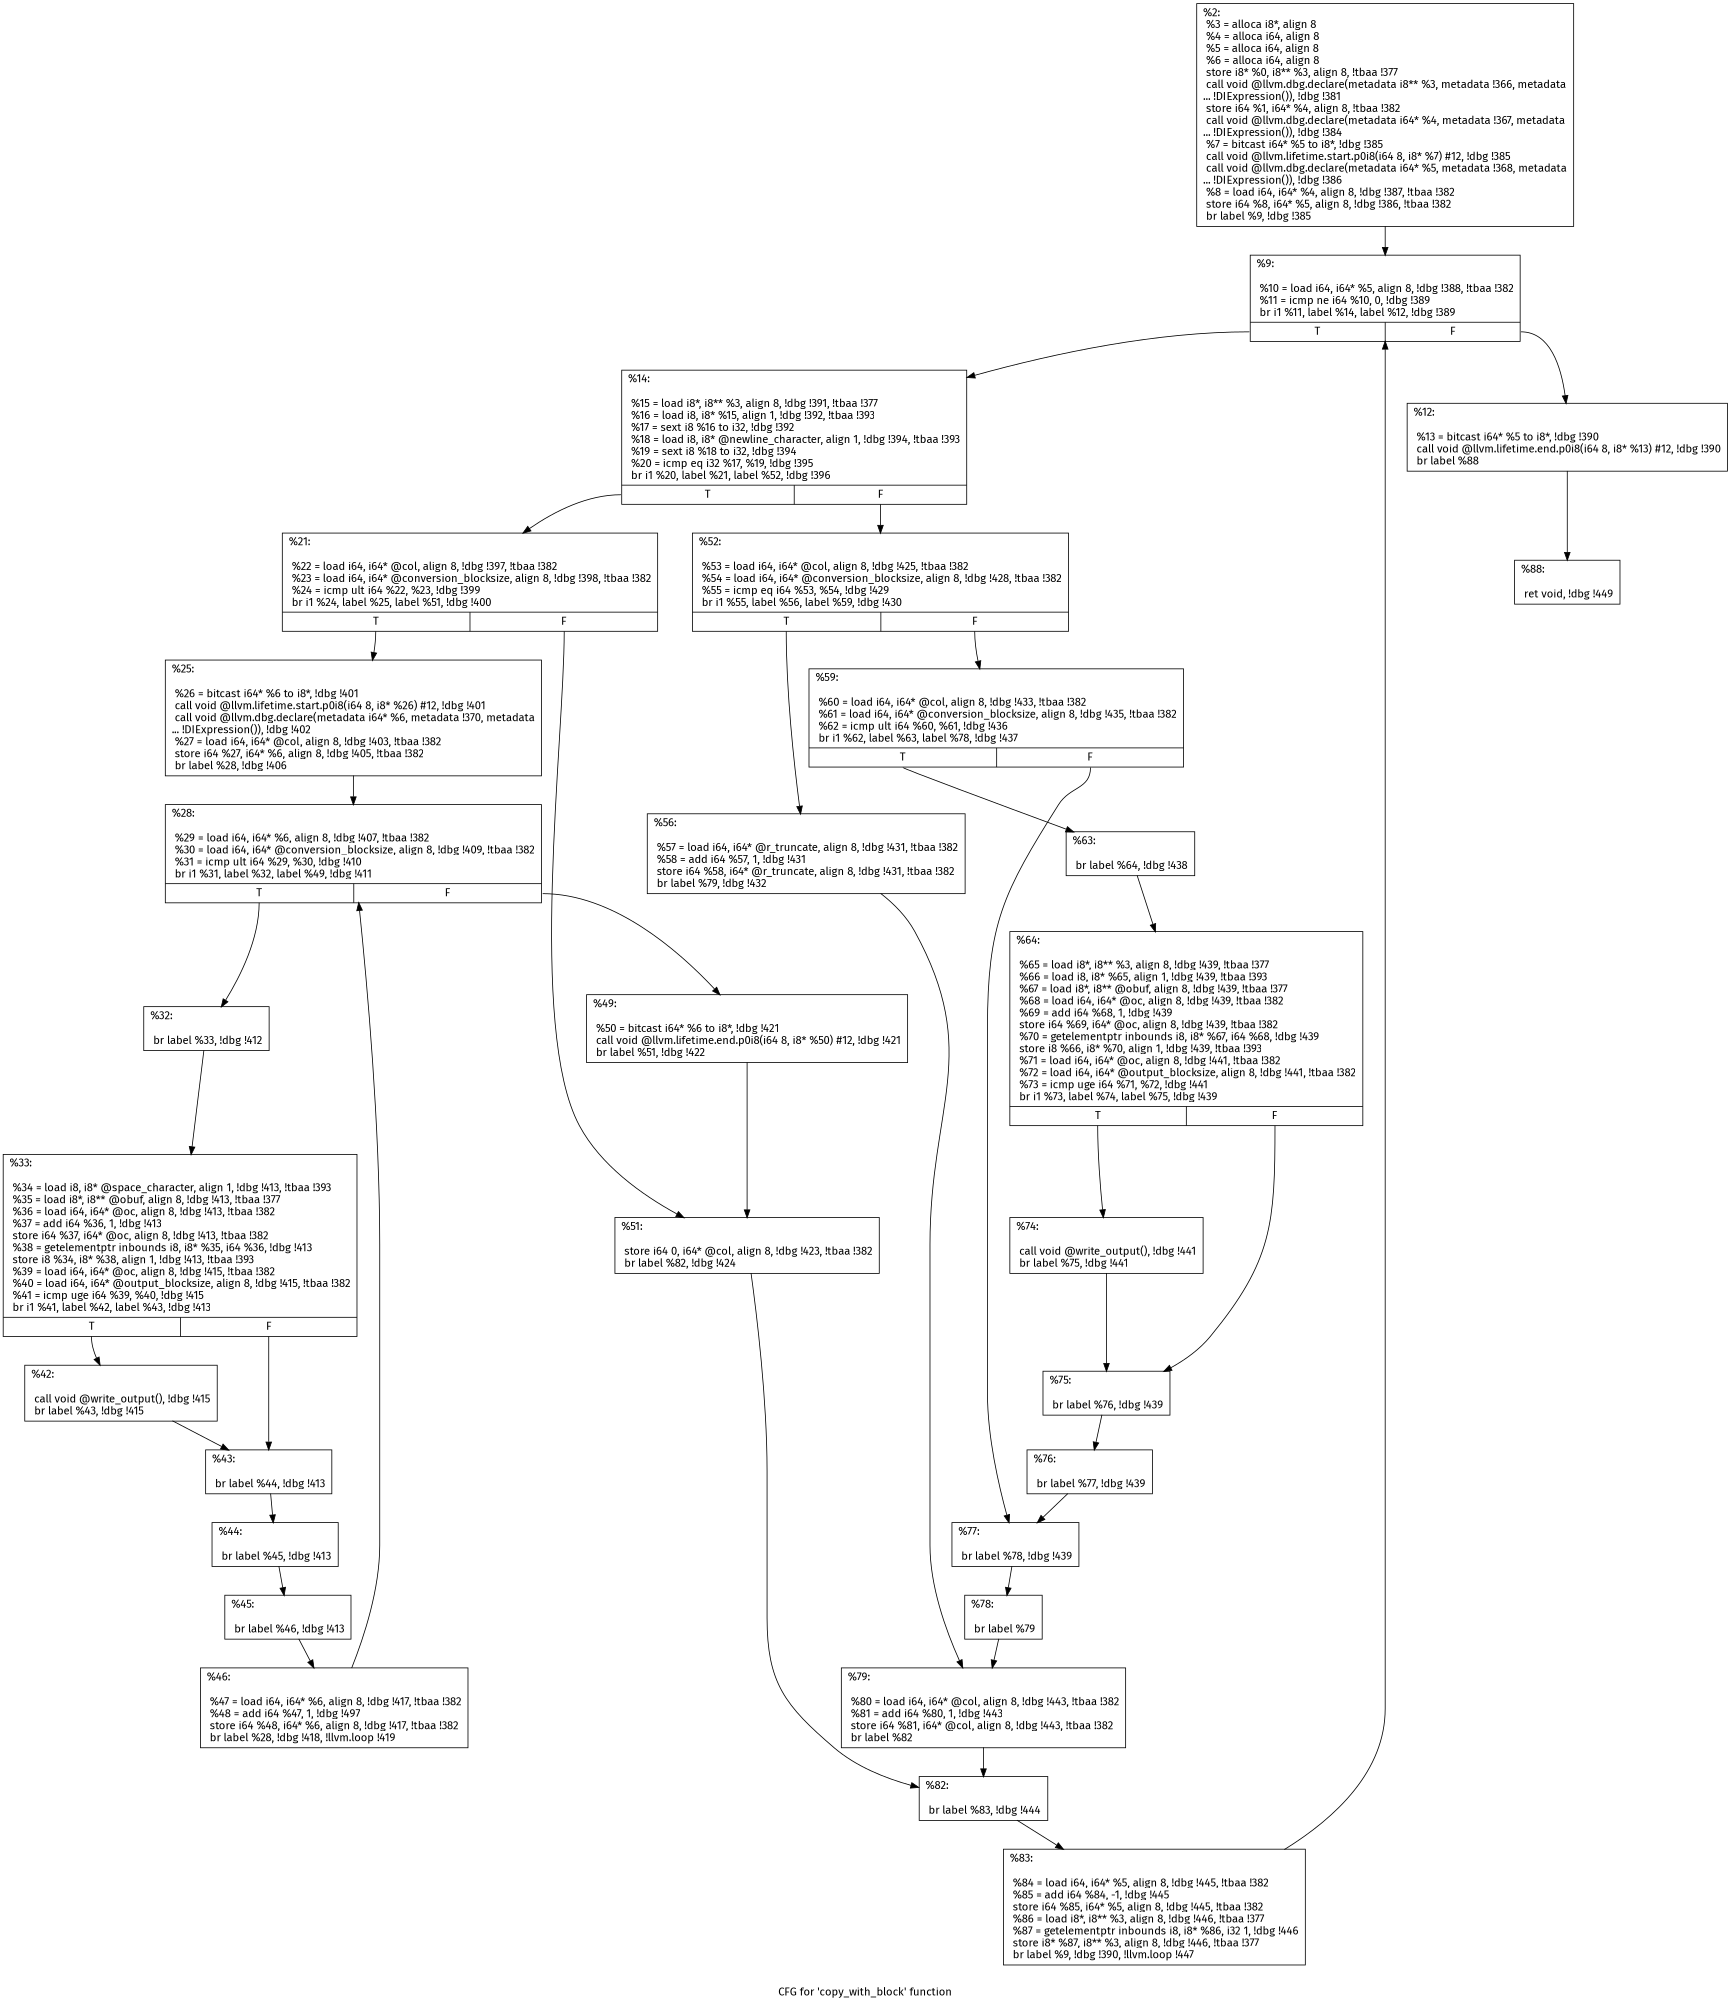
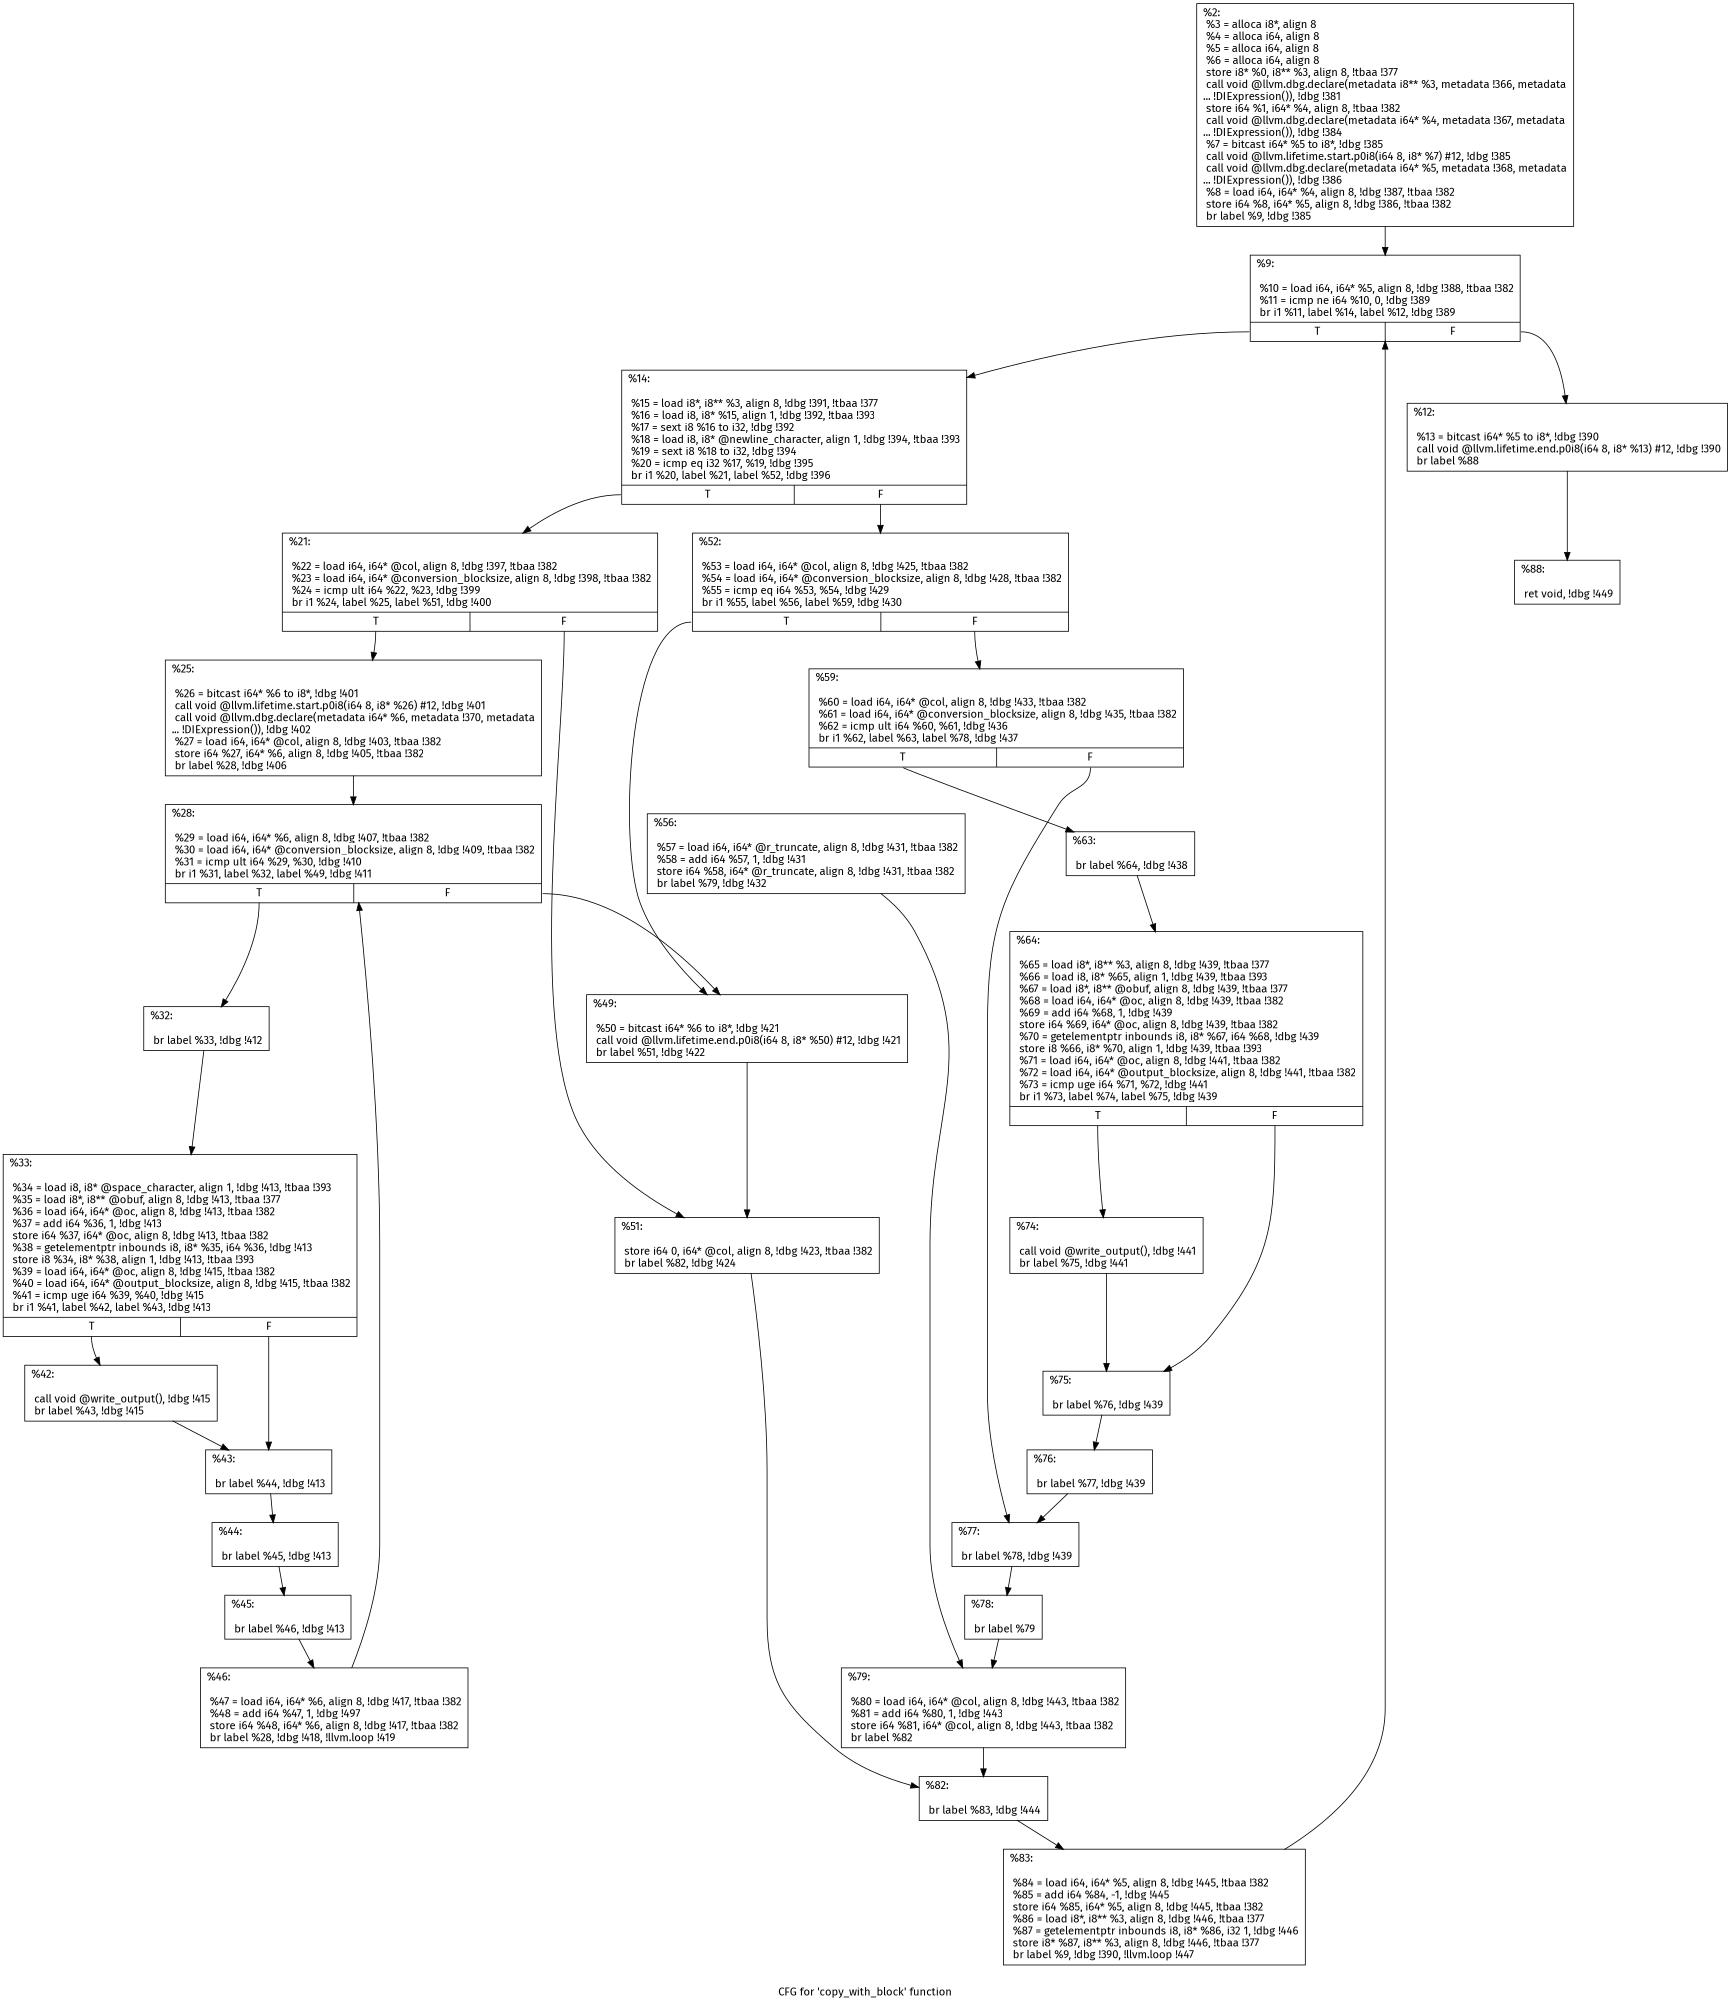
edge "%52:" -> "%56:": now "%52:" -> "%49:"
